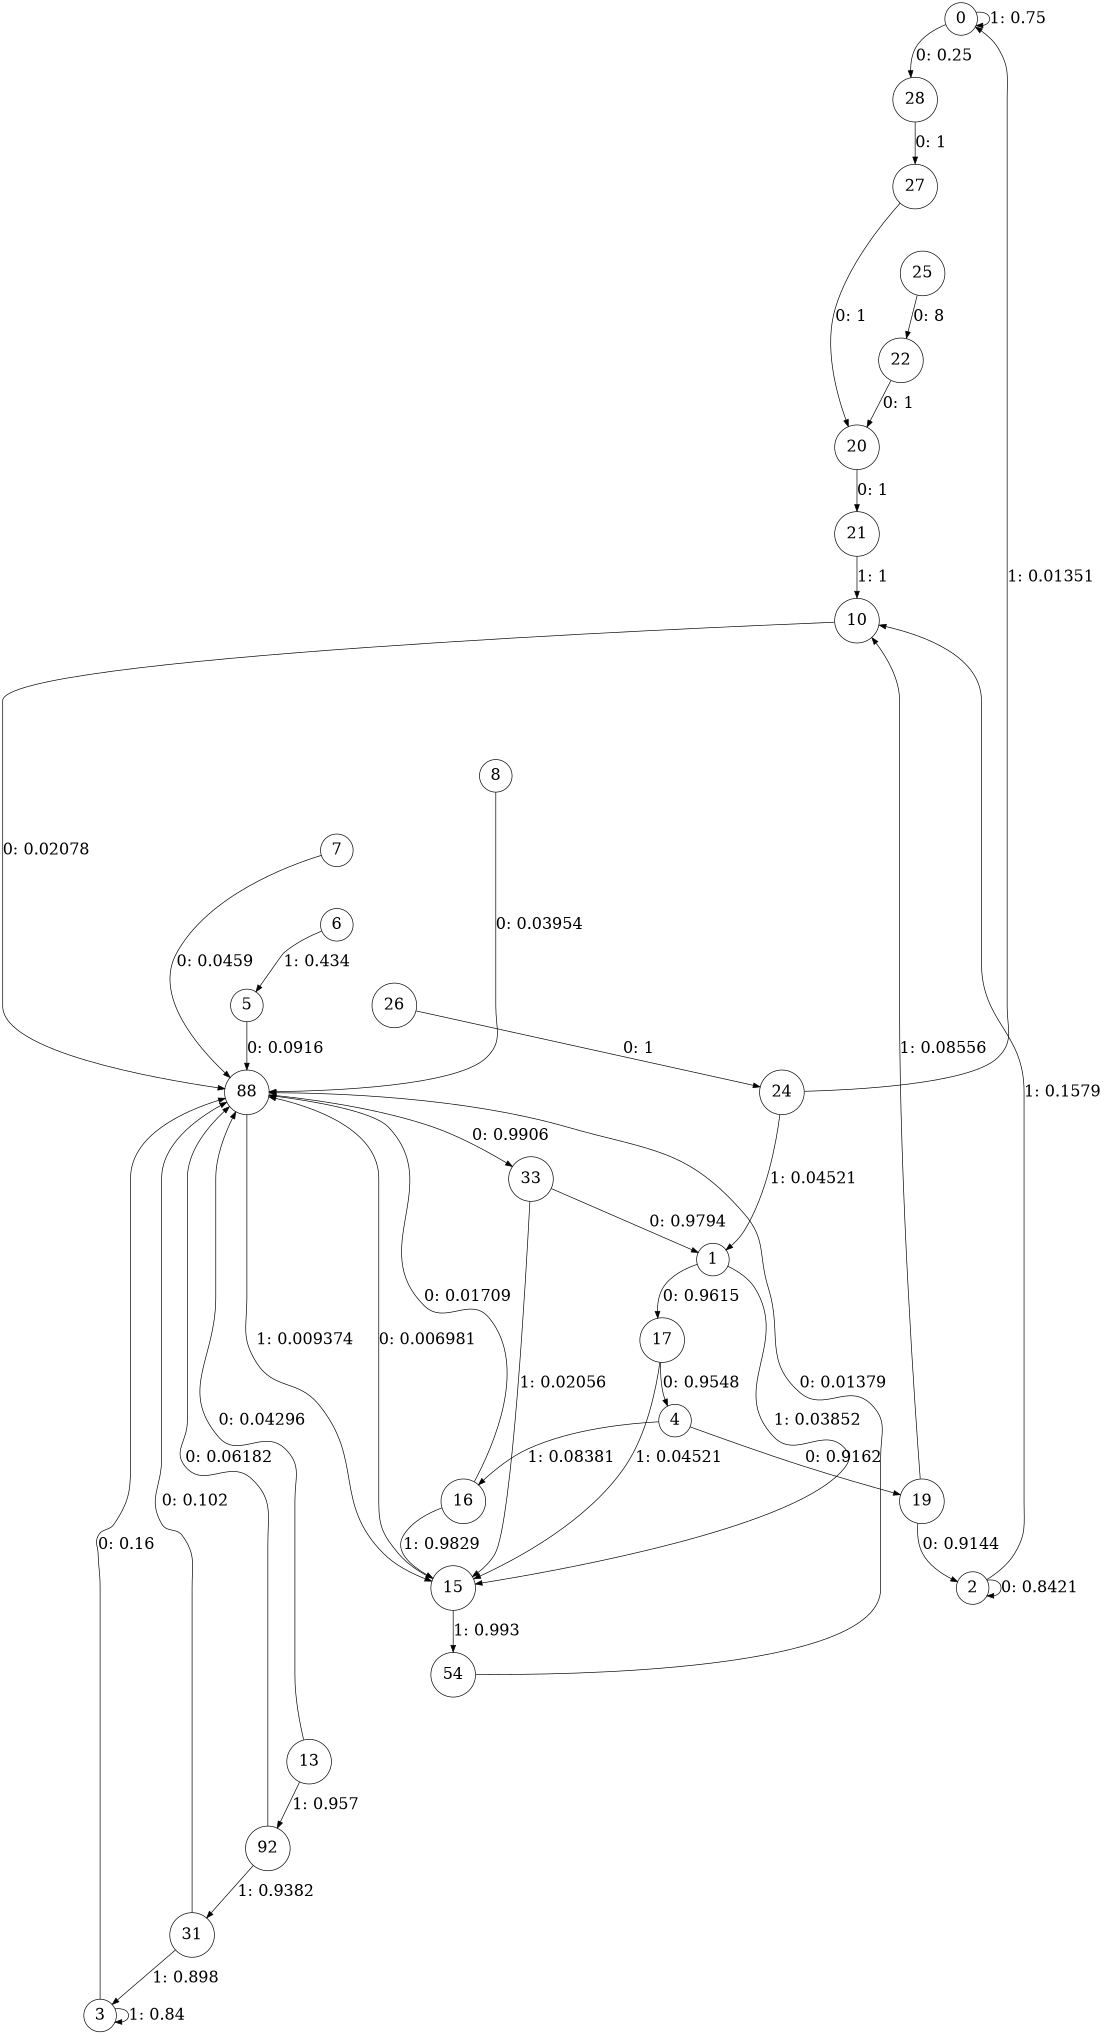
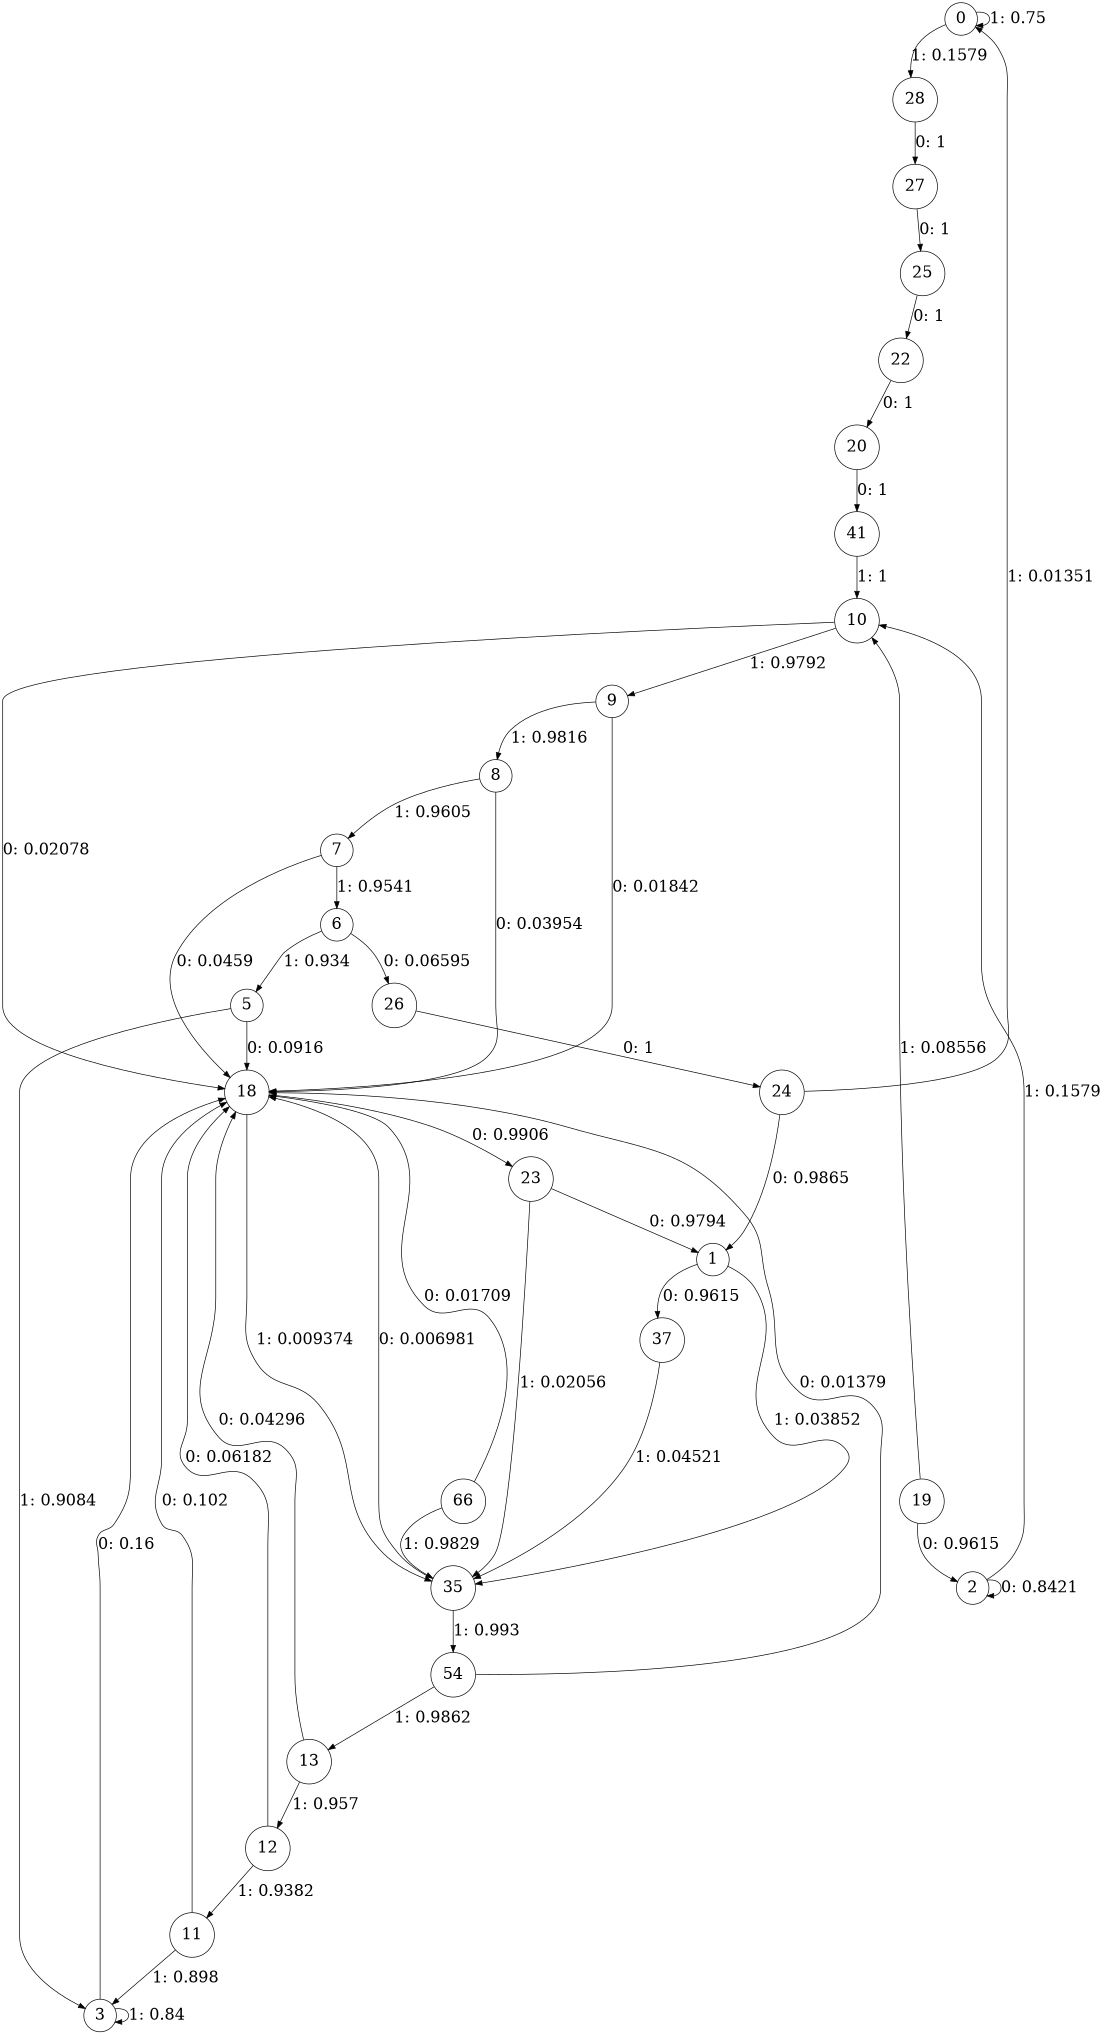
edge "0" -> "28": label "0: 0.25     " -> "1: 0.1579   "
edge "27" -> "20": now "27" -> "25"
edge "25" -> "22": label "0: 8        " -> "0: 1        "
node "21": label "21" -> "41"
node "9": added
edge "8" -> "7": added, label "1: 0.9605"
edge "7" -> "6": added, label "1: 0.9541"
edge "6" -> "26": added, label "0: 0.06595"
edge "6" -> "5": label "1: 0.434    " -> "1: 0.934    "
node "88": label "88" -> "18"
node "33": label "33" -> "23"
edge "24" -> "1": label "1: 0.04521  " -> "0: 0.9865   "
node "17": label "17" -> "37"
node "4": removed
edge "5" -> "3": added, label "1: 0.9084"
node "16": label "16" -> "66"
edge "19" -> "2": label "0: 0.9144   " -> "0: 0.9615   "
node "15": label "15" -> "35"
edge "54" -> "13": added, label "1: 0.9862"
node "92": label "92" -> "12"
node "31": label "31" -> "11"
